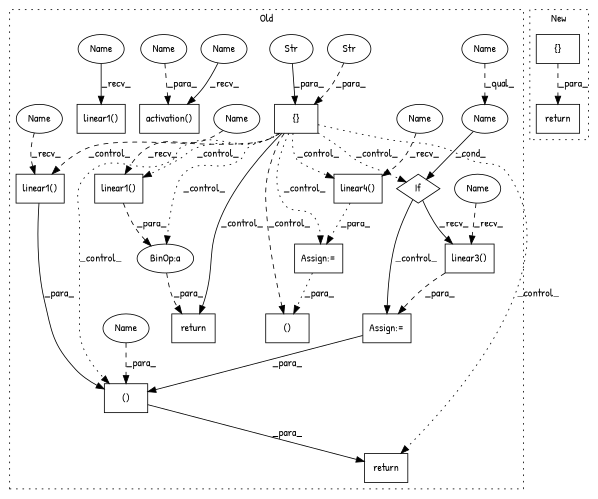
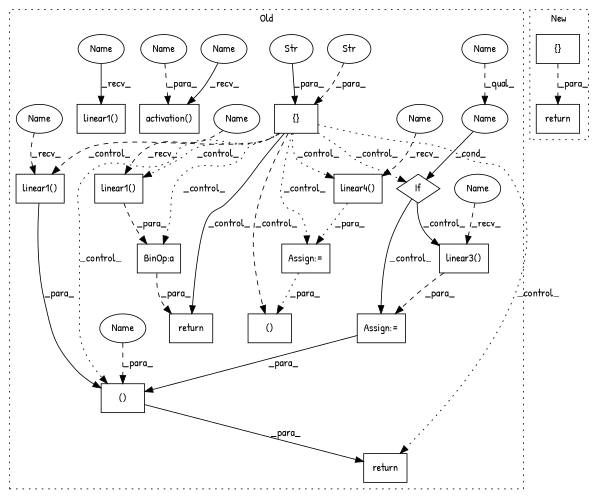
edge "If" -> "linear3()": label "_recv_" -> "_control_"
node "BinOp:a": shape ellipse -> box
